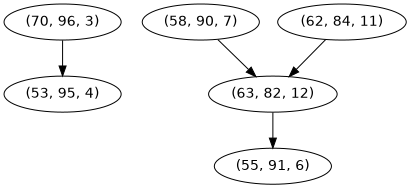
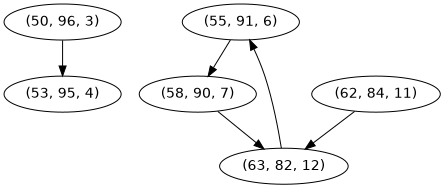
node "(70, 96, 3)": label "(70, 96, 3)" -> "(50, 96, 3)"
edge "(55, 91, 6)" -> "(58, 90, 7)": added
